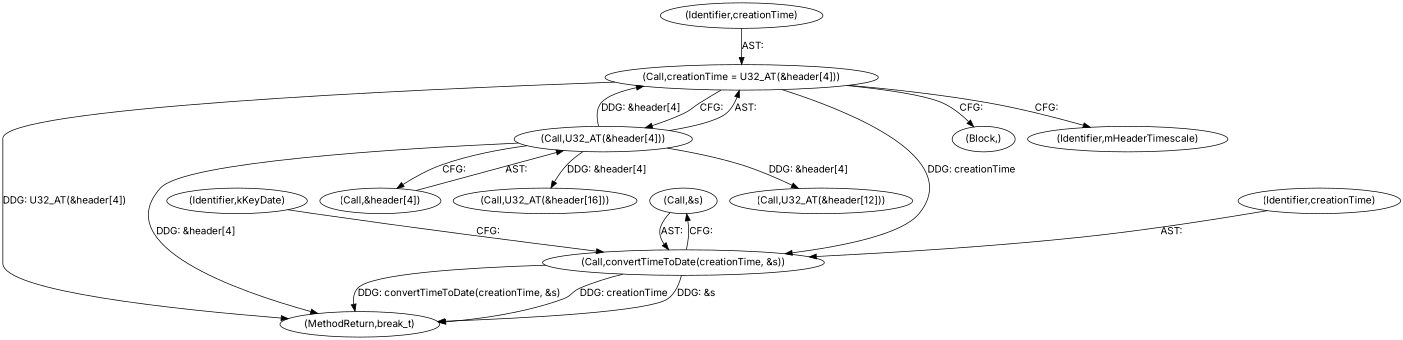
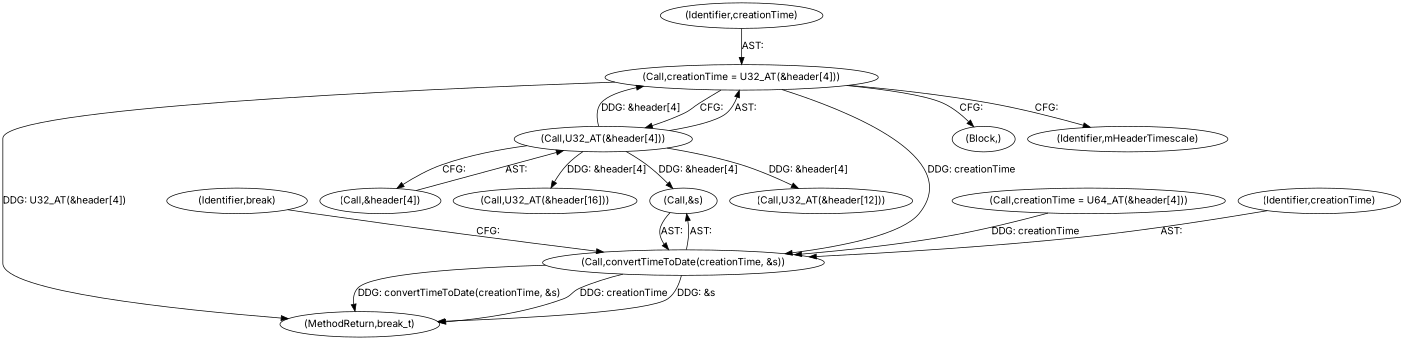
edge "(Call,U32_AT(&header[4]))" -> "(MethodReturn,break_t)": now "(Call,U32_AT(&header[4]))" -> "(Call,&s)"
node "(Identifier,kKeyDate)": label "(Identifier,kKeyDate)" -> "(Identifier,break)"
node "(Call,creationTime = U64_AT(&header[4]))": added
edge "(Call,convertTimeToDate(creationTime, &s))" -> "(Call,&s)": label "CFG: " -> "AST: "
